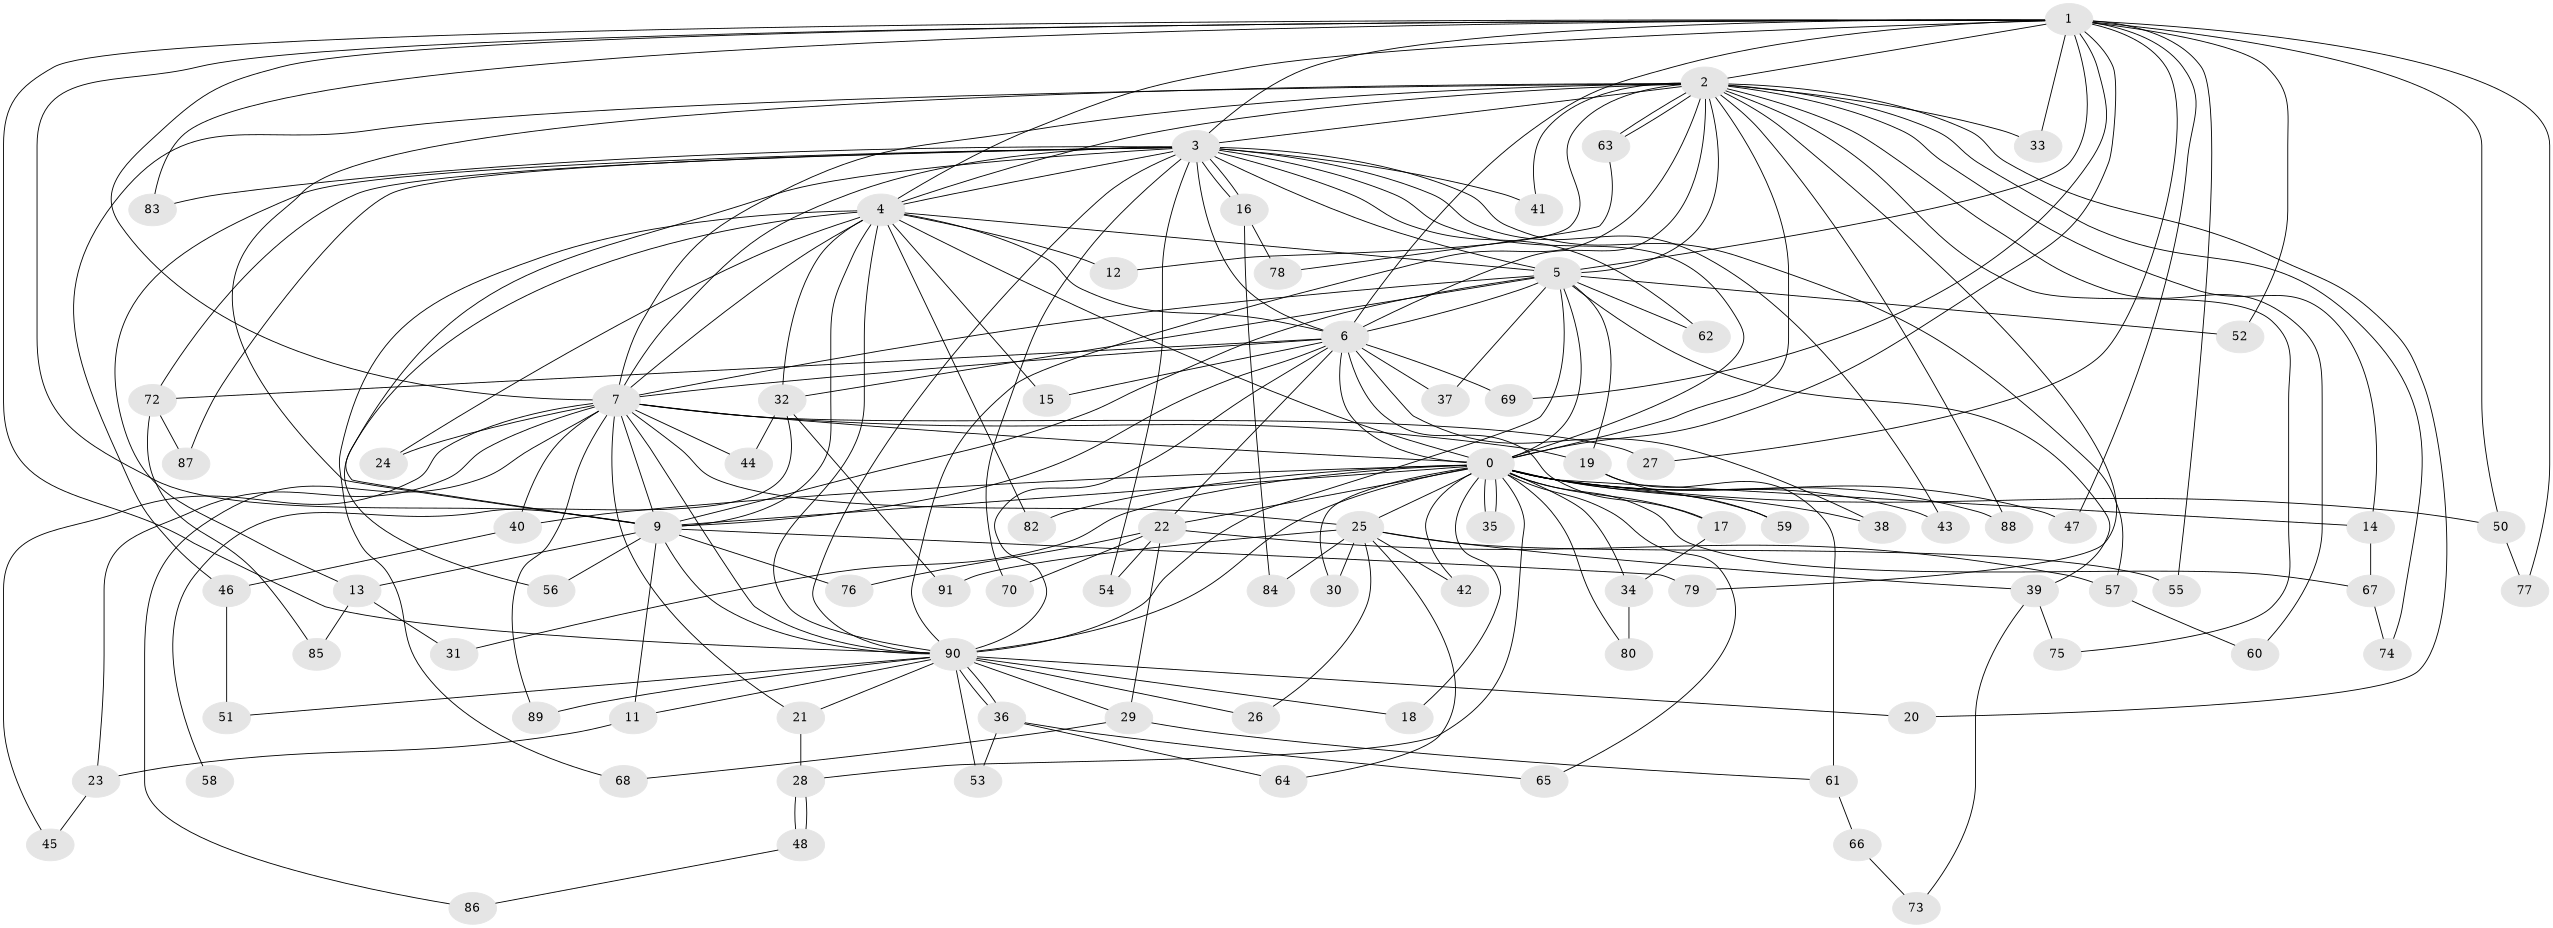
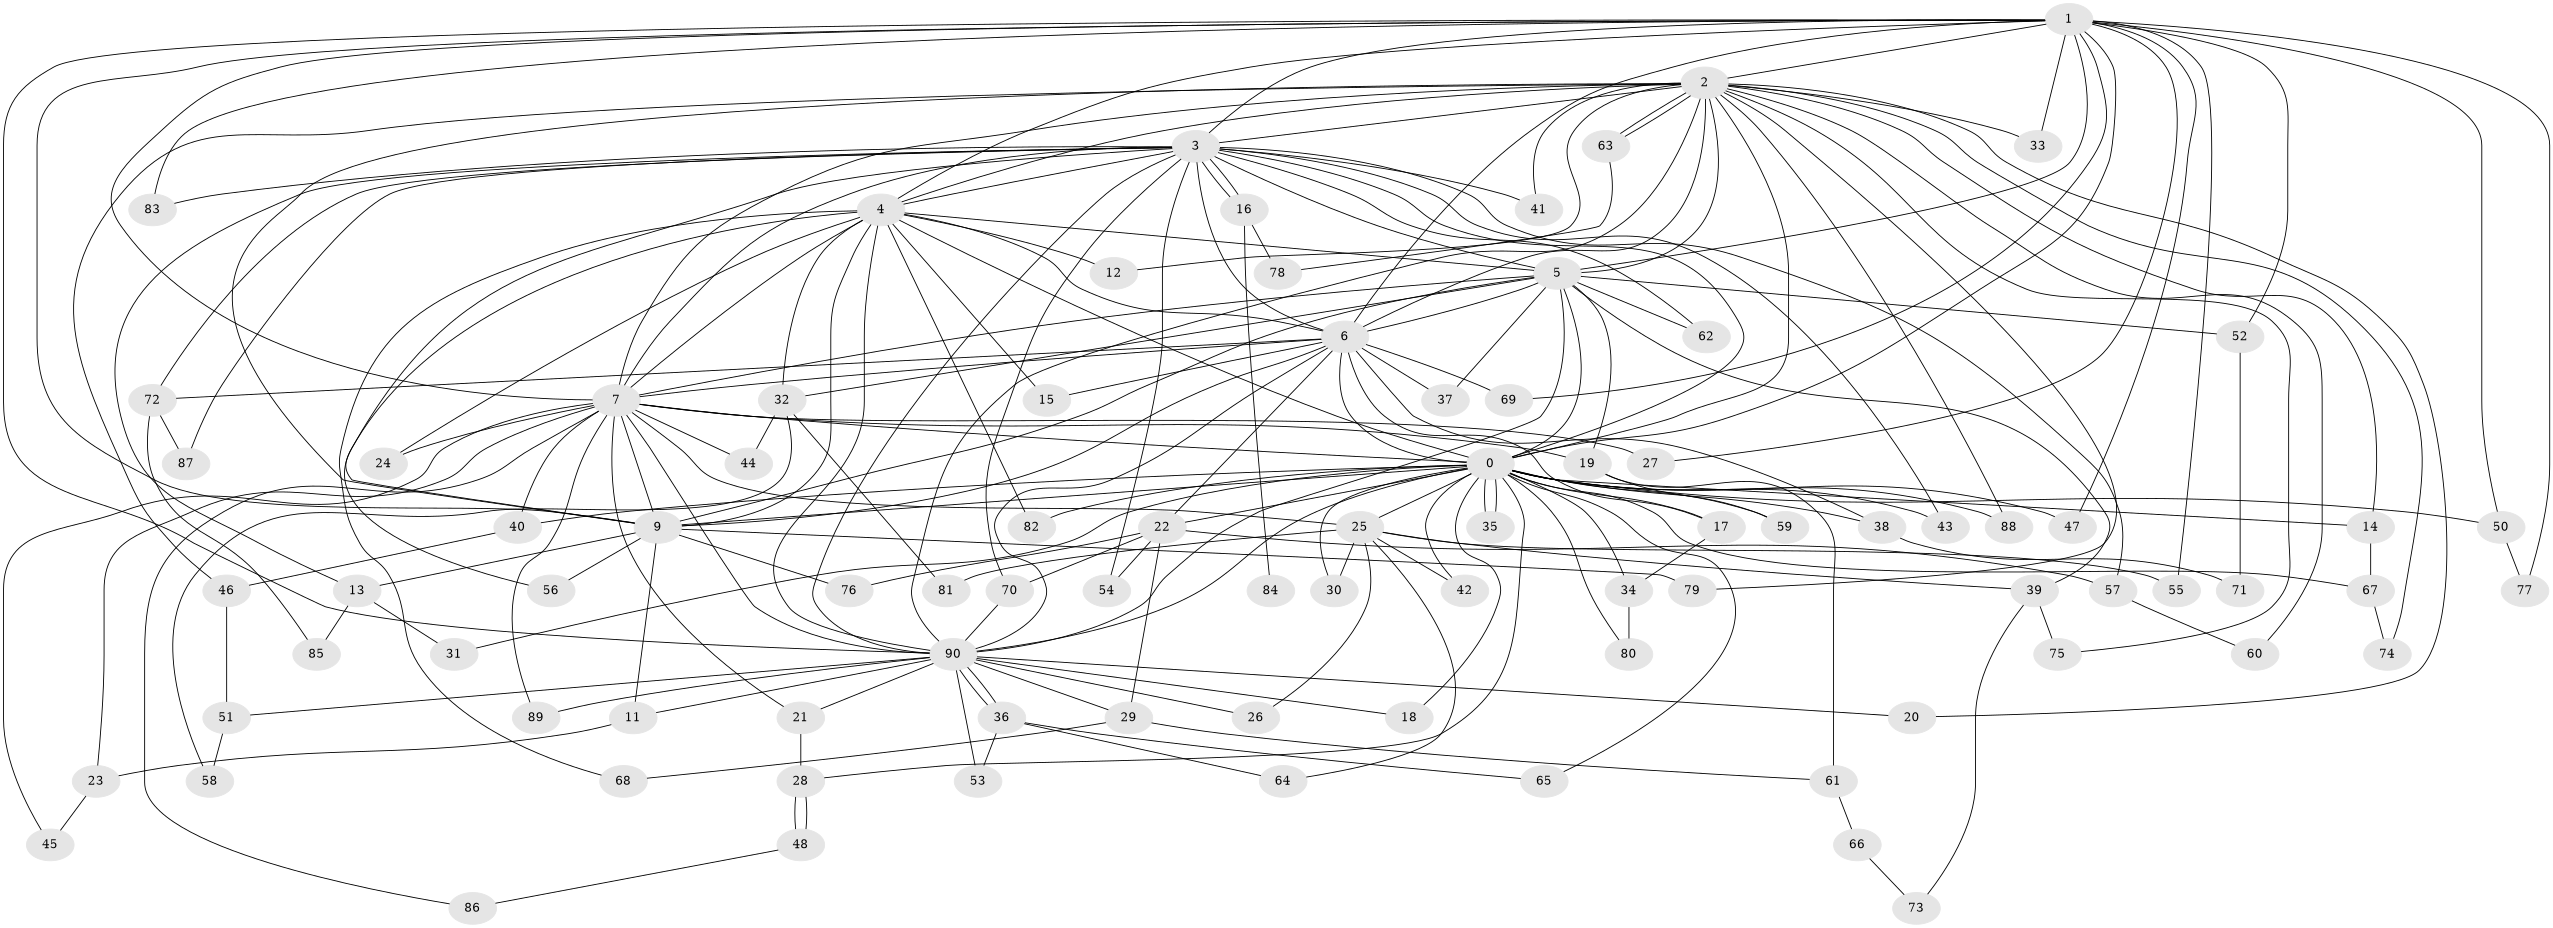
edge "25" -- "84": removed
node "91": label "91" -> "81"
node "71": added
edge "9" -- "90": now "70" -- "90"
edge "51" -- "58": added
